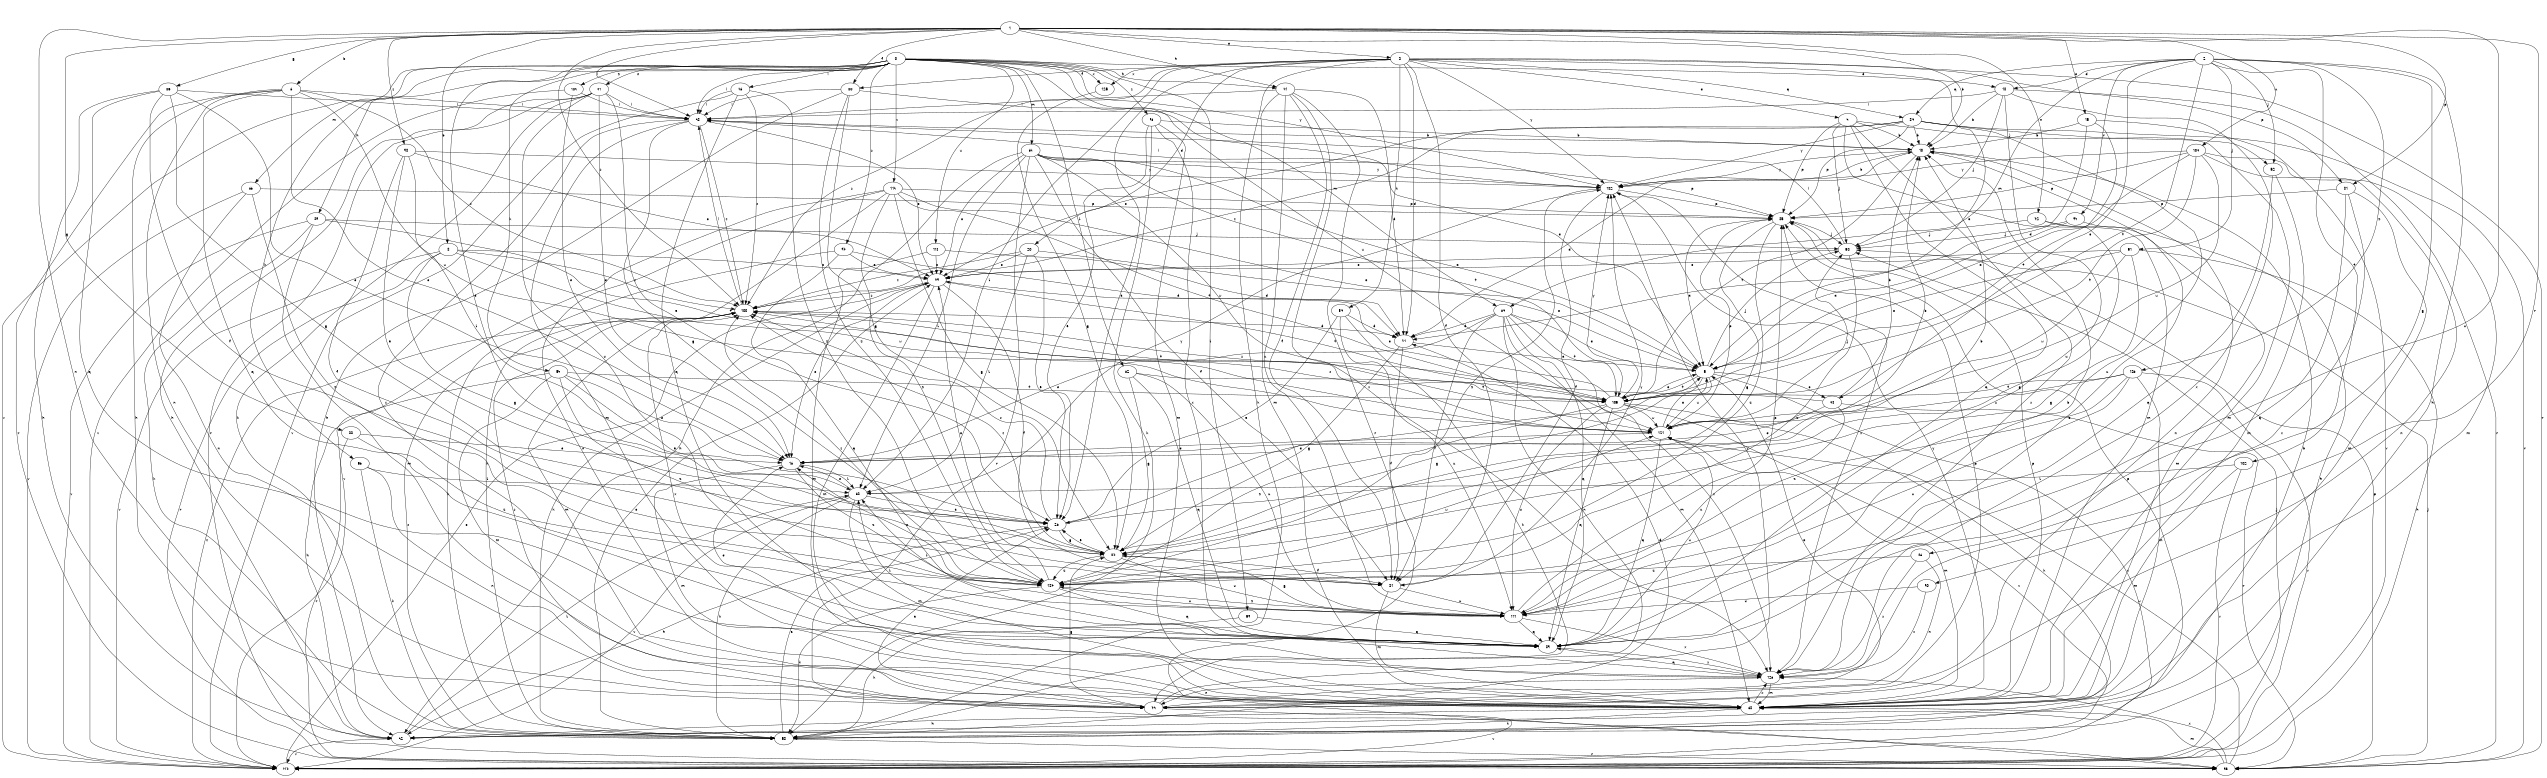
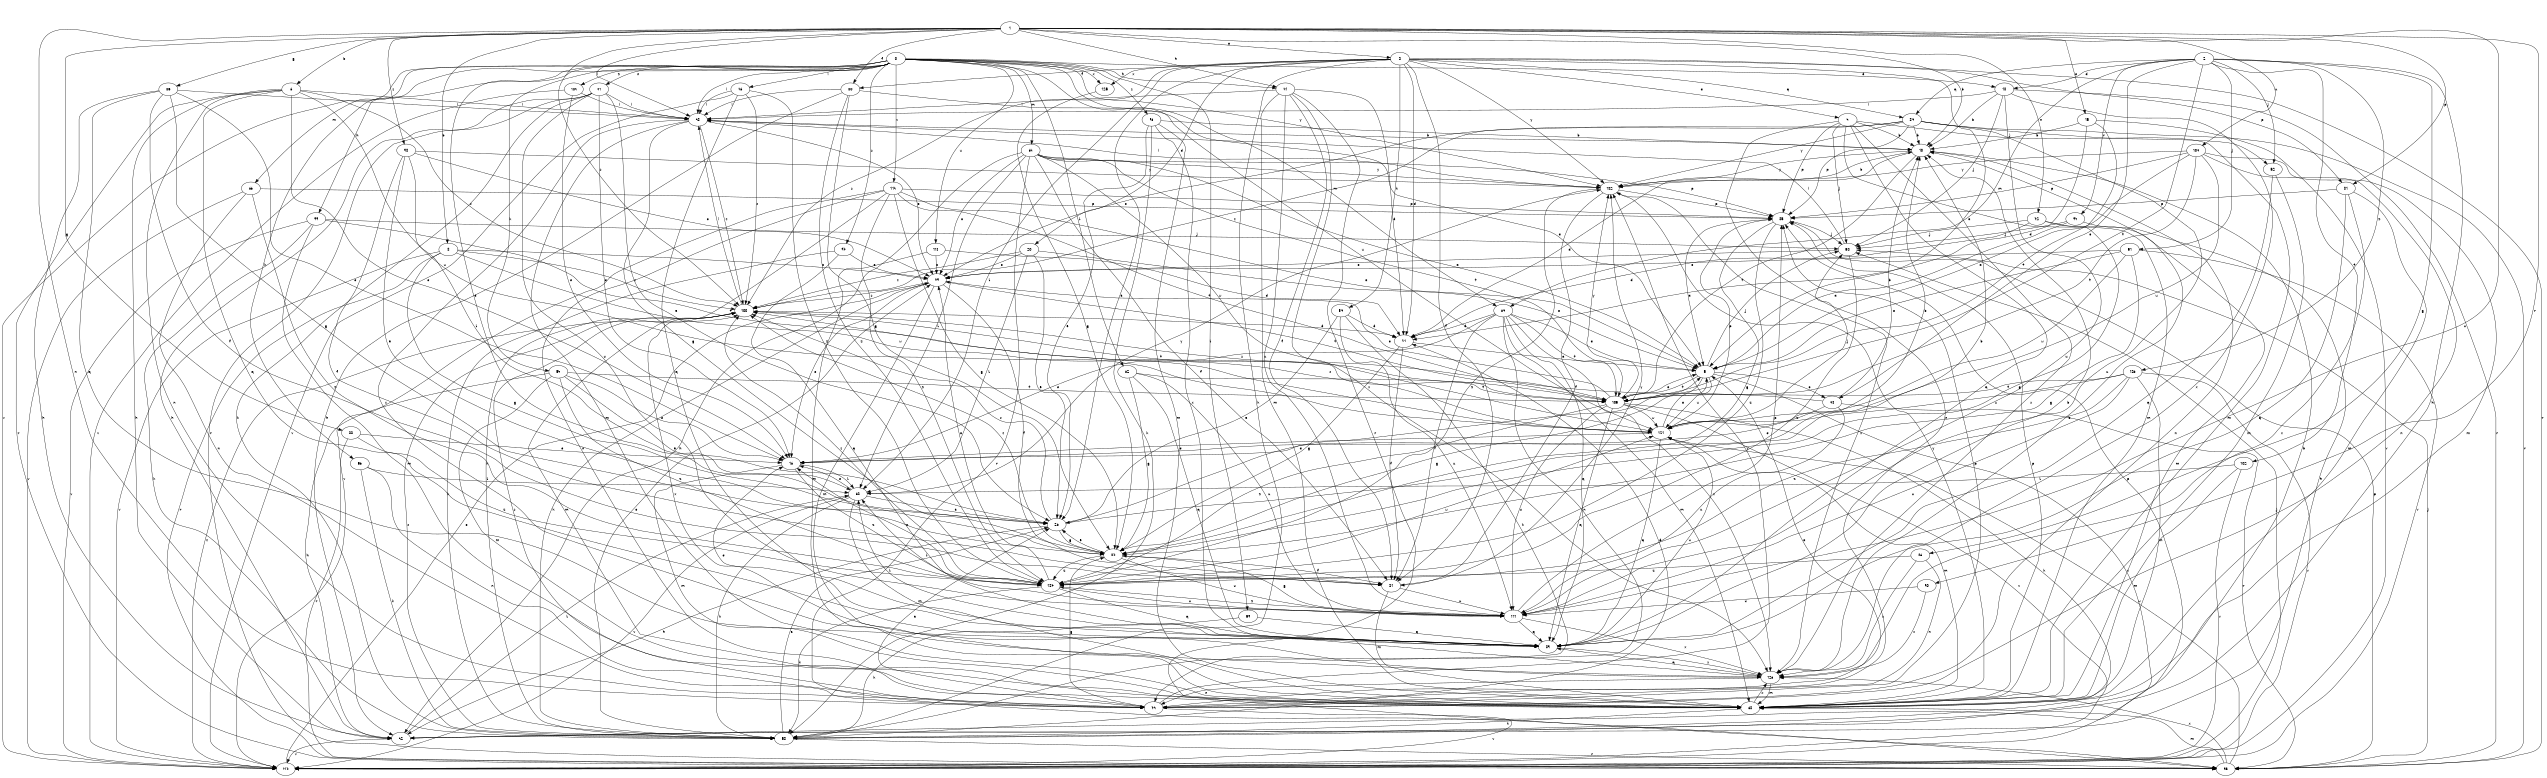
node "39": label "39" -> "99"
edge "97" -> "21": now "72" -> "21"
edge "51" -> "117": label "h" -> "v"
edge "4" -> "74": added, label "n"
edge "68" -> "42": removed, label "h"
